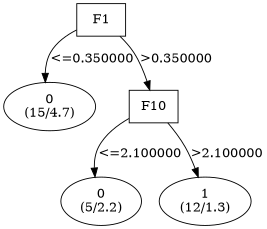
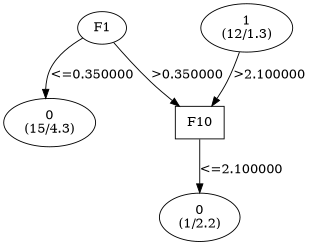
node "F1": shape box -> ellipse
node "0 (15/4.7)": label "0 (15/4.7)" -> "0 (15/4.3)"
edge "F10" -> "1 (12/1.3)": reversed
node "0 (5/2.2)": label "0 (5/2.2)" -> "0 (1/2.2)"
